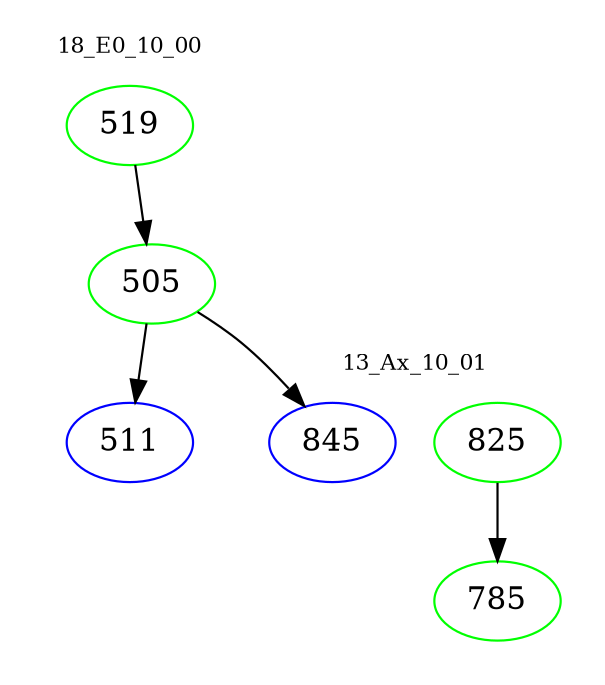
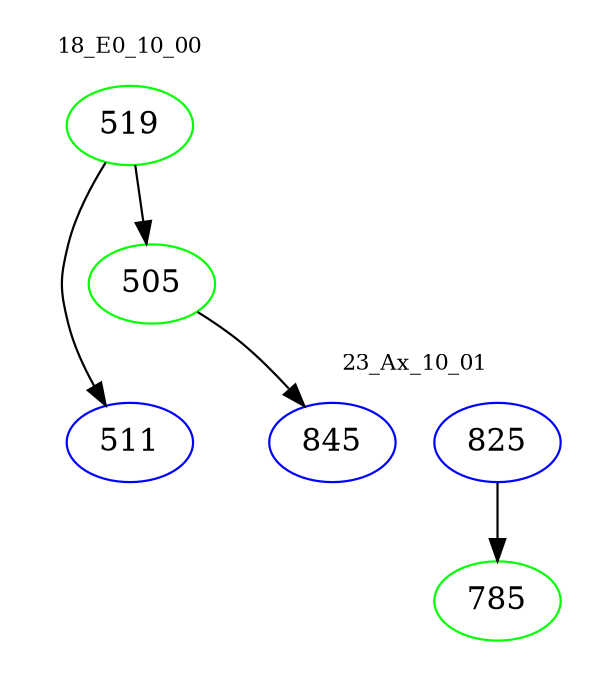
edge "505" -> "511": now "519" -> "511"
cluster "13_Ax_10_01": label "13_Ax_10_01" -> "23_Ax_10_01"
node "825": color green -> blue
